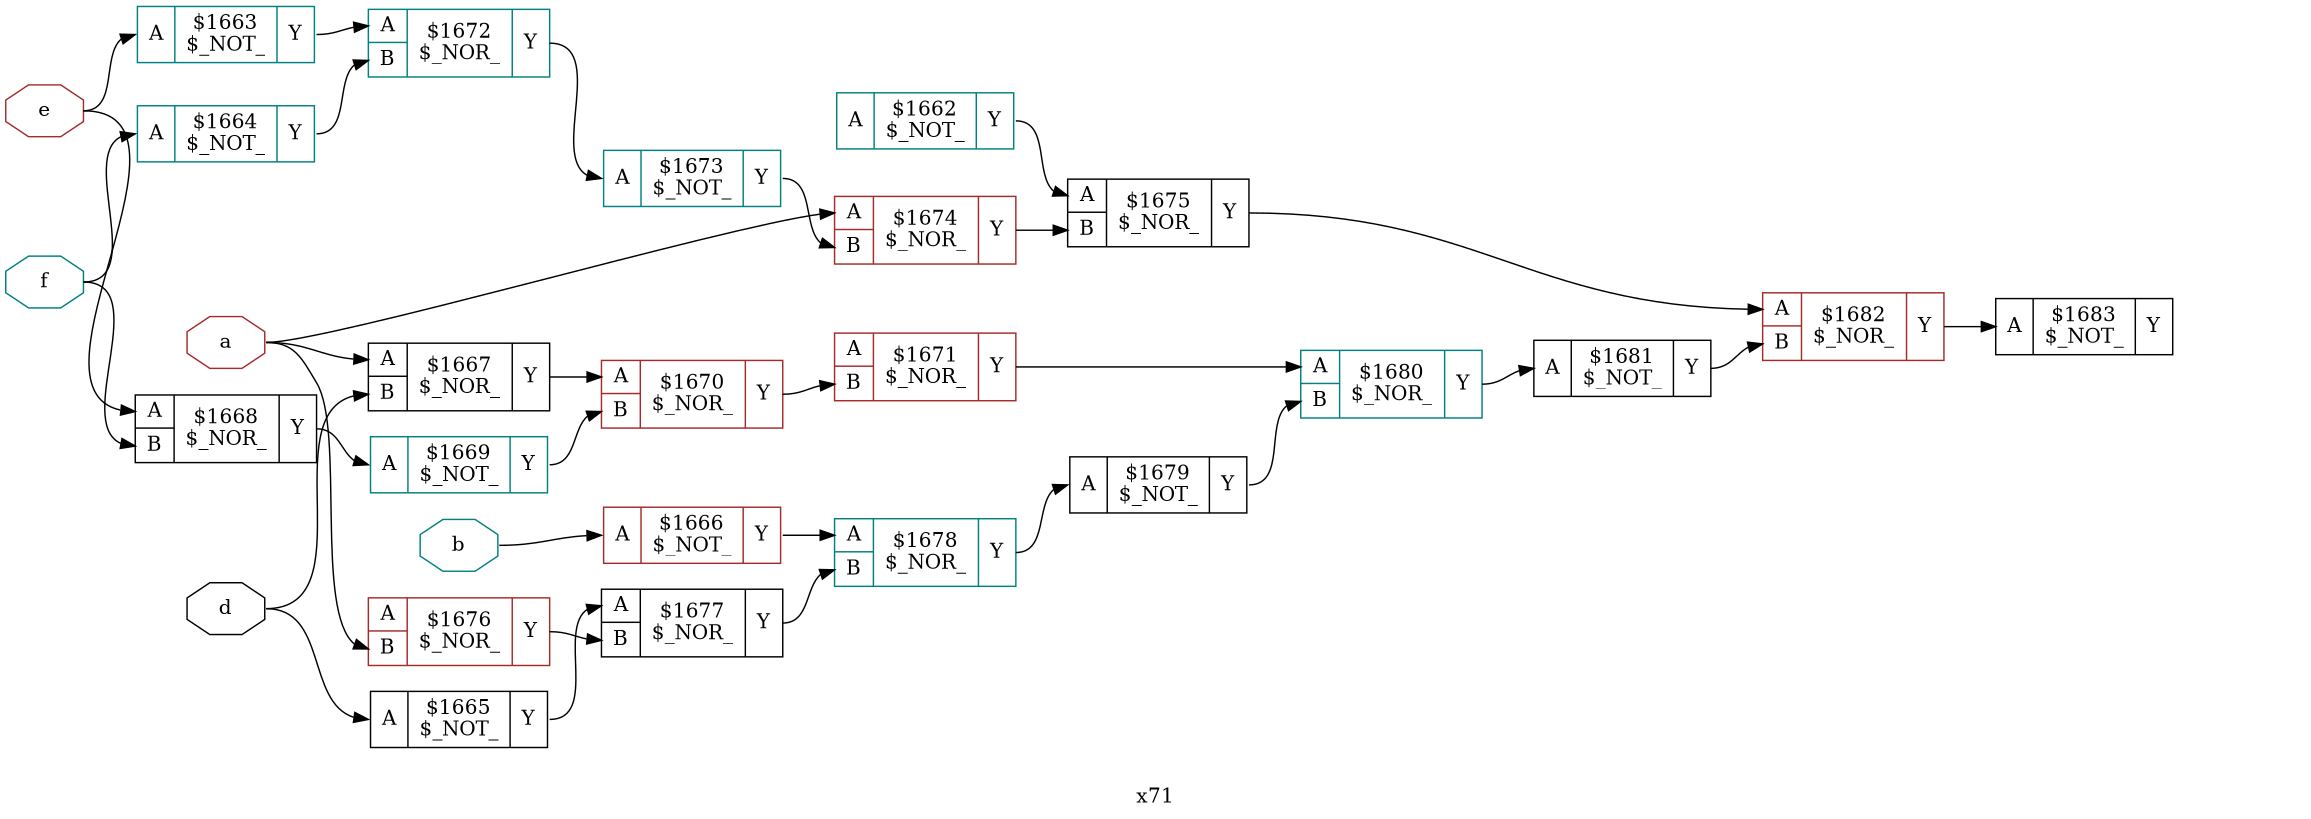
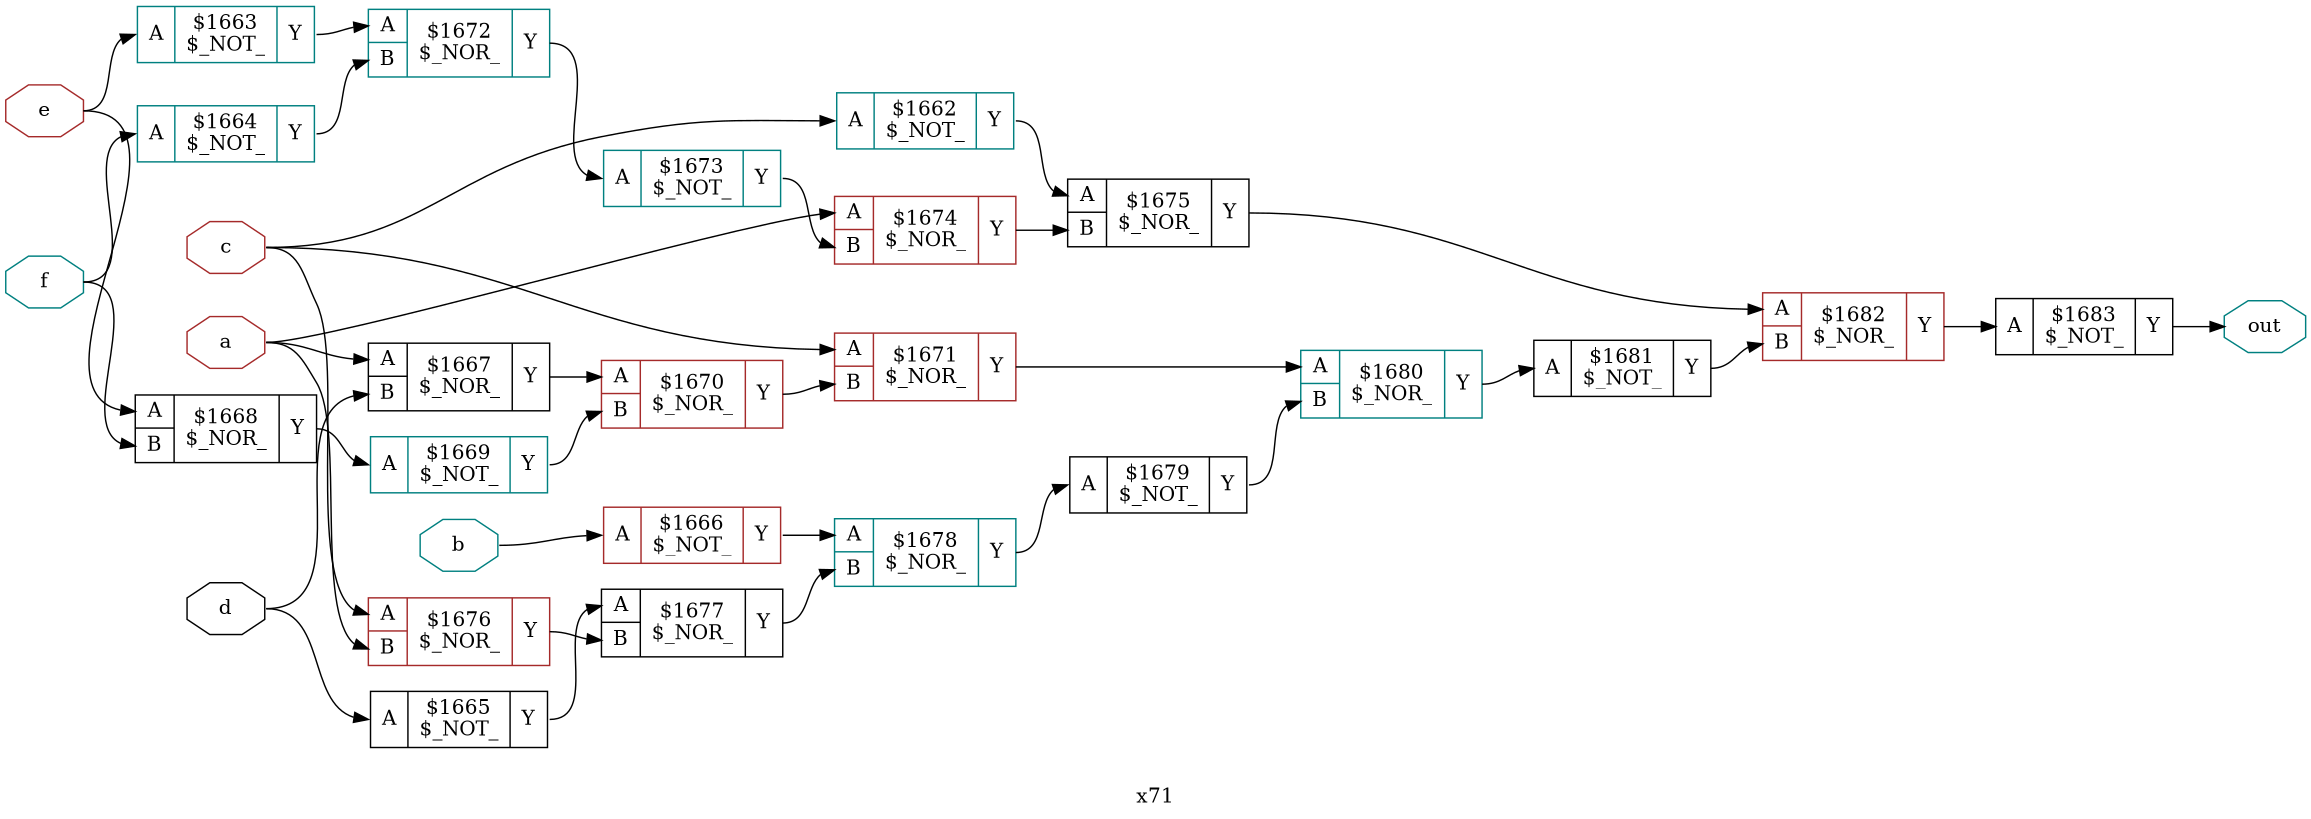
node "c": added
node "out": added
